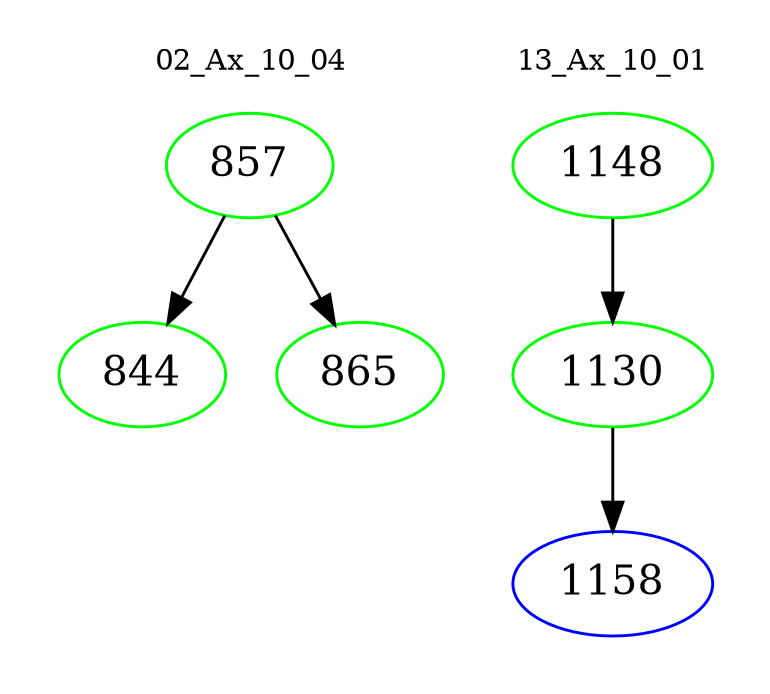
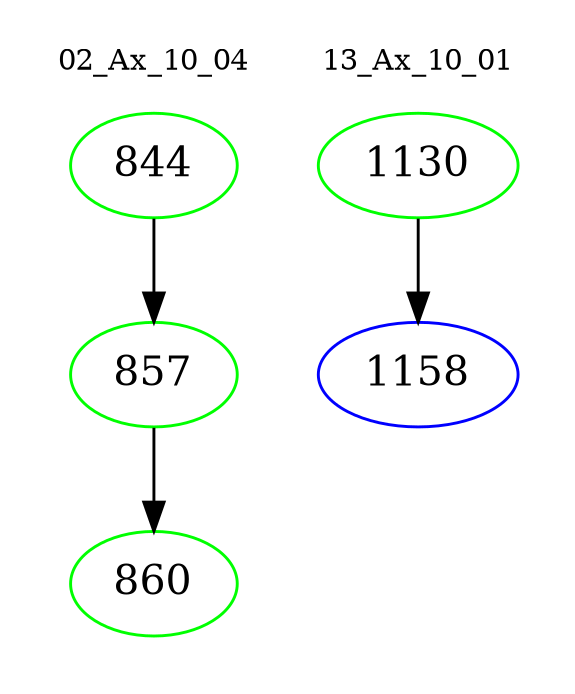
node "1148": removed
edge "857" -> "844": reversed
node "865": label "865" -> "860"
